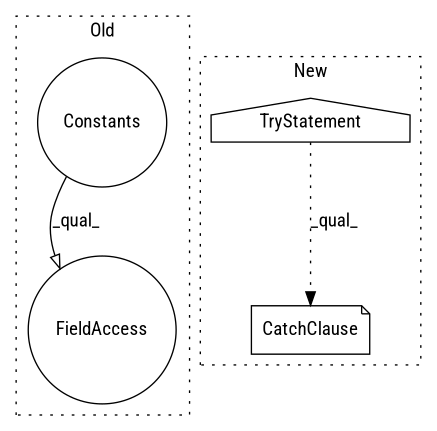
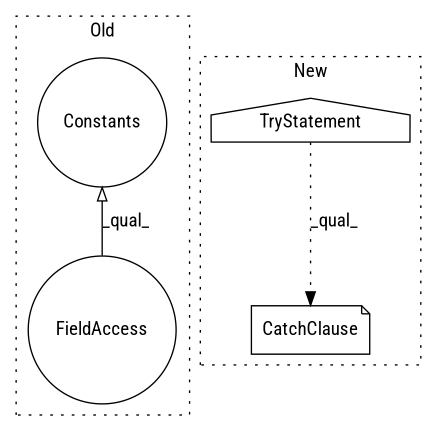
edge "Constants" -> "FieldAccess": reversed
